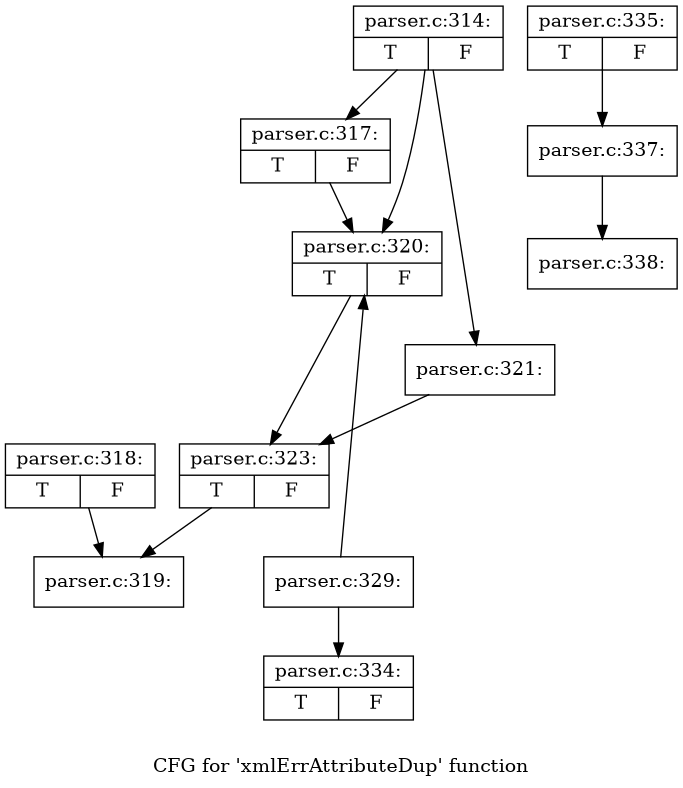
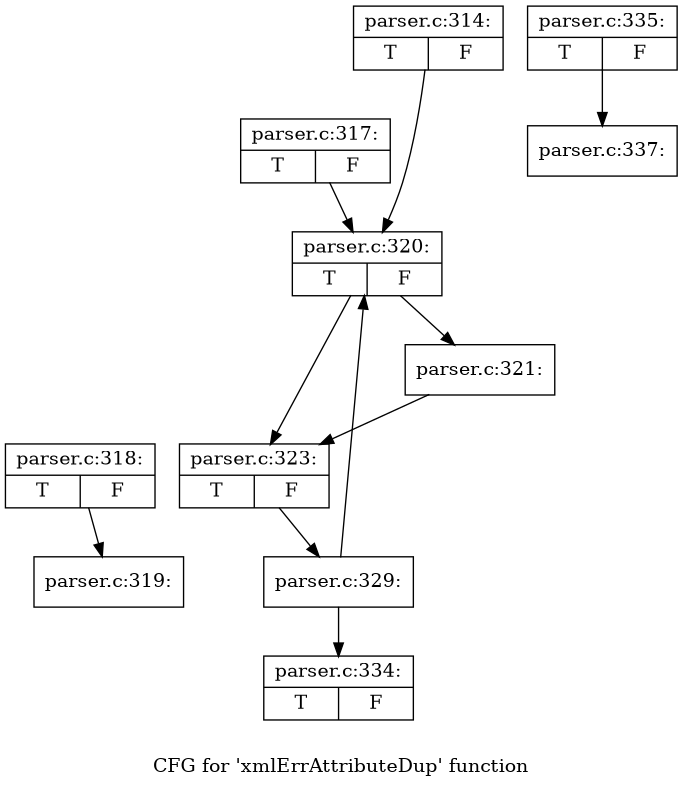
edge "parser.c:314:" -> "parser.c:317:": removed
edge "parser.c:314:" -> "parser.c:321:": now "parser.c:320:" -> "parser.c:321:"
node "parser.c:338:": removed
edge "parser.c:323:" -> "parser.c:319:": now "parser.c:323:" -> "parser.c:329:"
